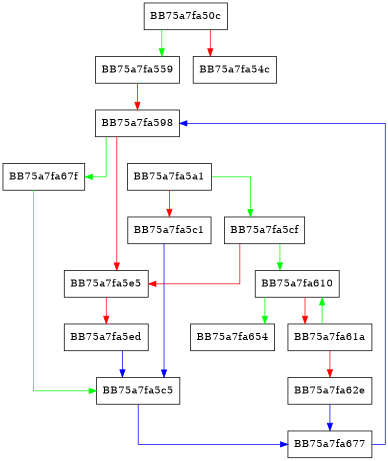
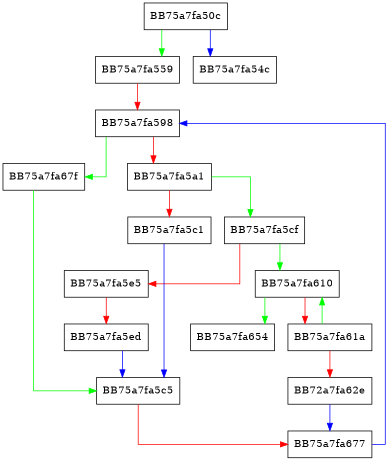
edge "BB75a7fa50c" -> "BB75a7fa54c": color red -> blue
edge "BB75a7fa598" -> "BB75a7fa5e5": now "BB75a7fa598" -> "BB75a7fa5a1"
node "BB75a7fa62e": label "BB75a7fa62e" -> "BB72a7fa62e"
edge "BB75a7fa5c5" -> "BB75a7fa677": color blue -> red
